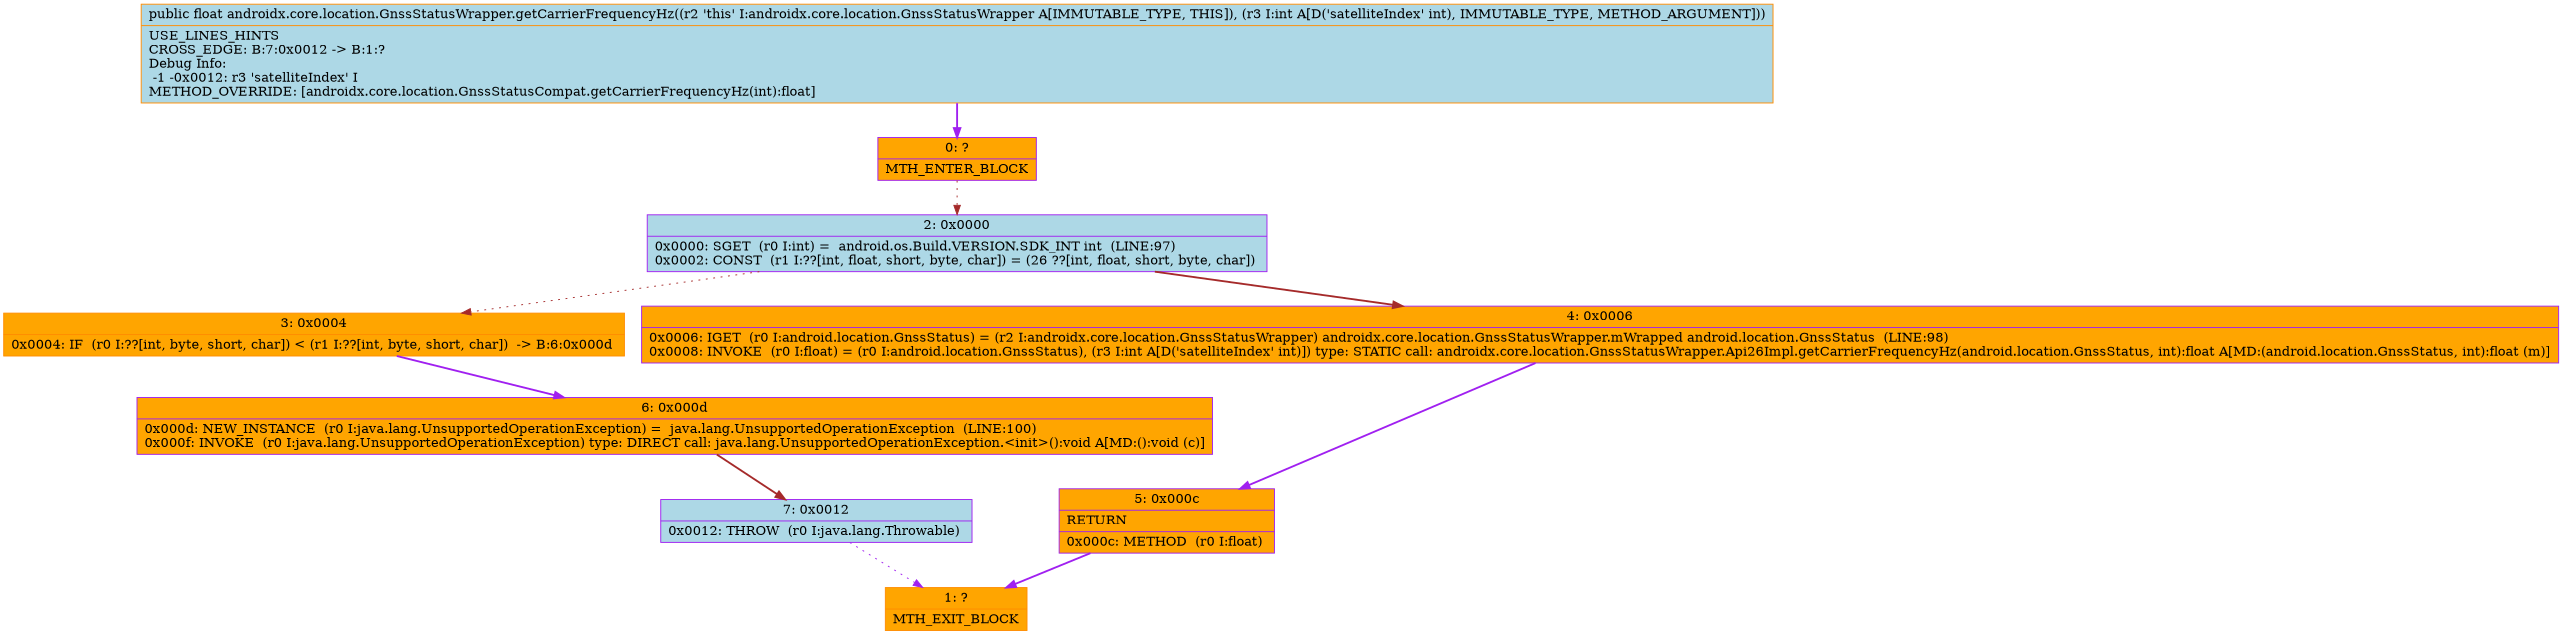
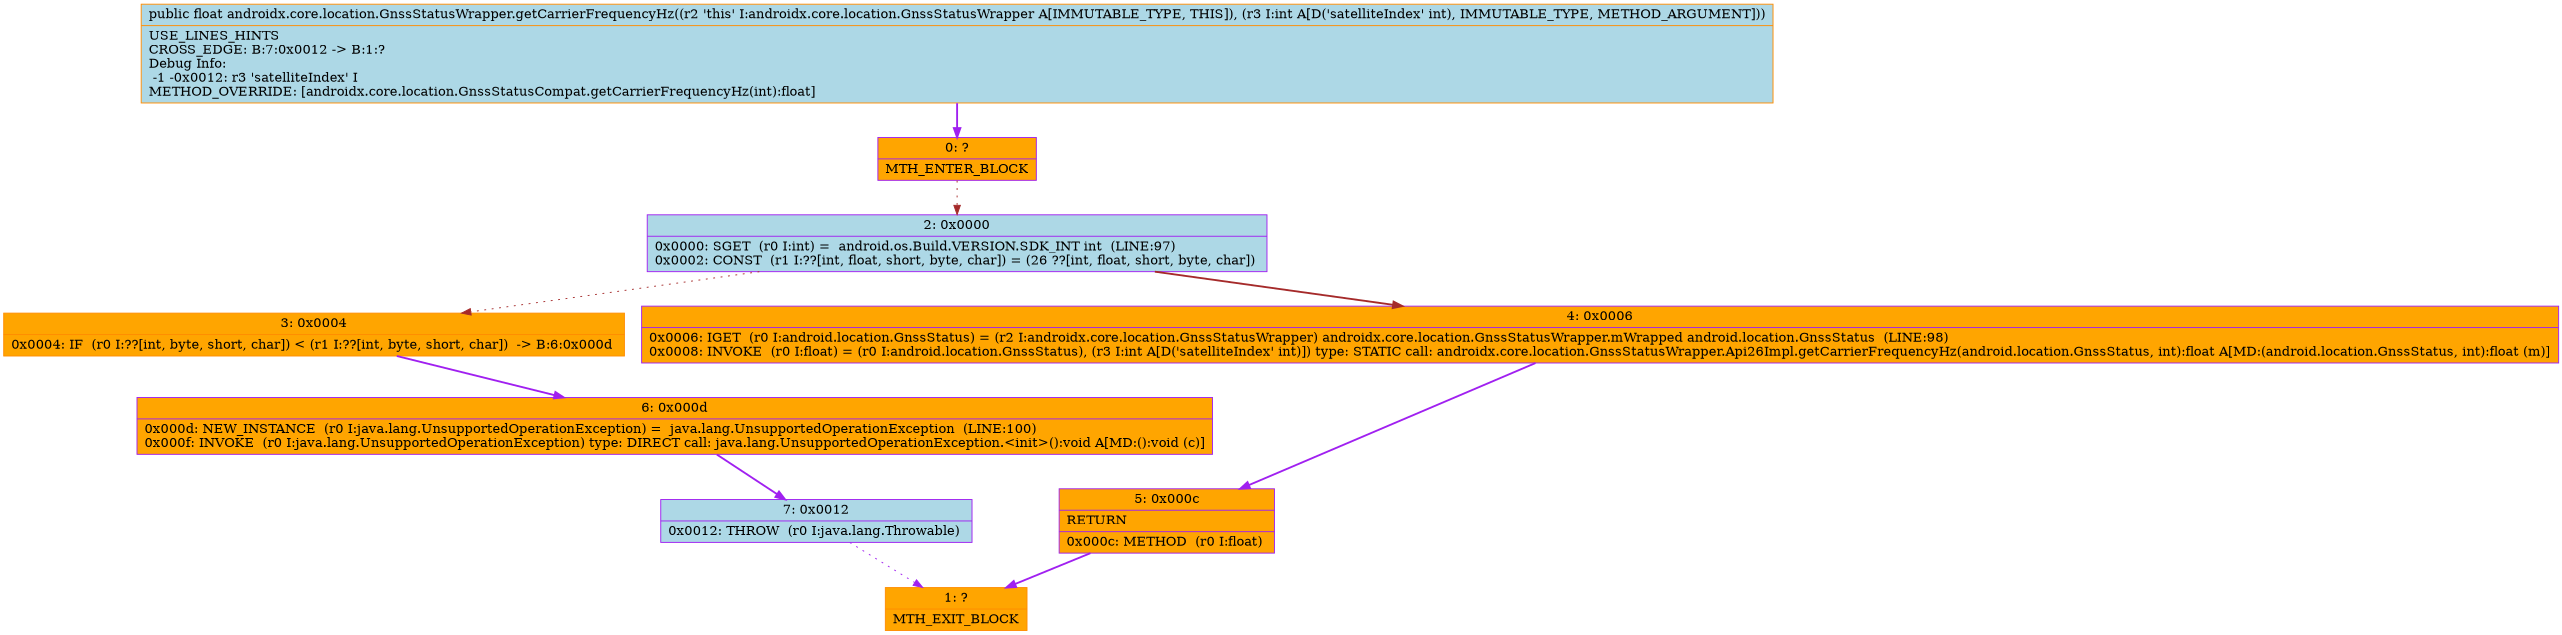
edge "6: 0x000d" -> "7: 0x0012": color brown -> purple
